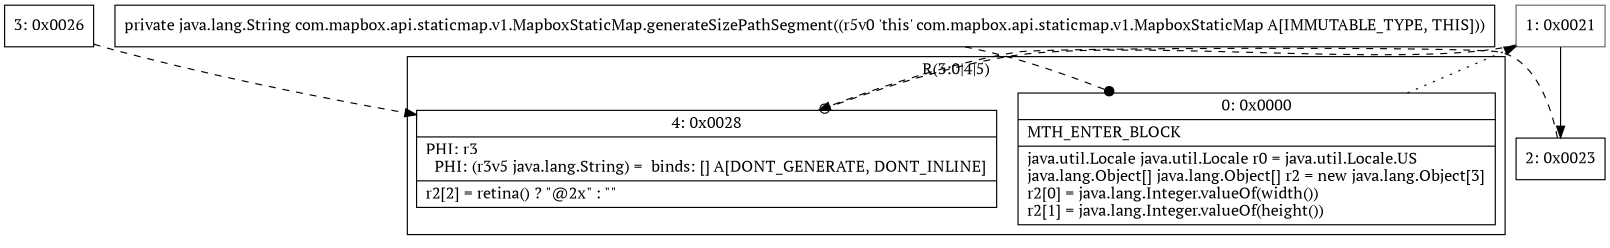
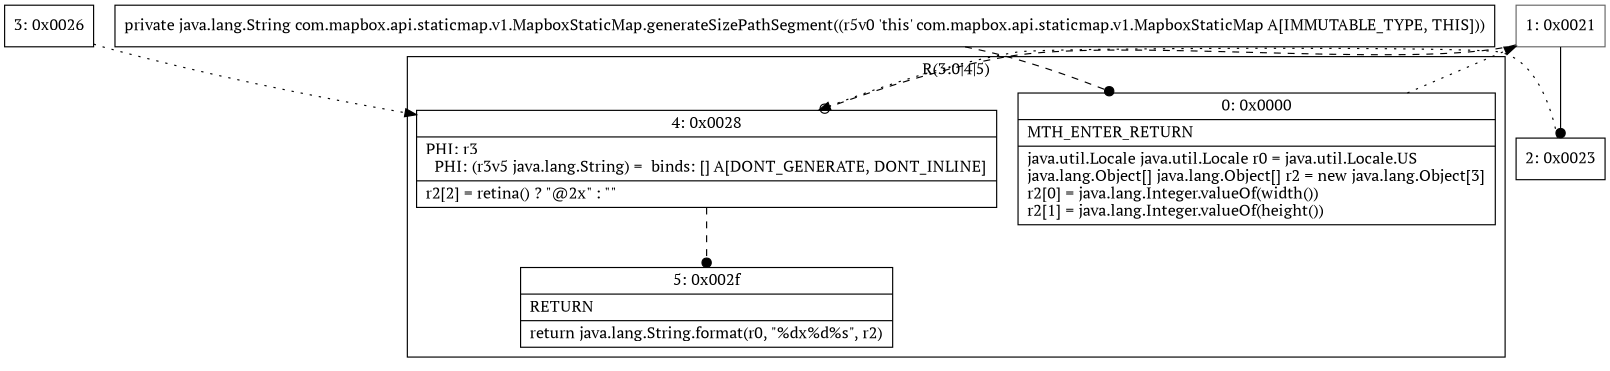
edge "2: 0x0023" -> "4: 0x0028": style dashed -> dotted
edge "3: 0x0026" -> "4: 0x0028": style dashed -> dotted
edge "1: 0x0021" -> "2: 0x0023": arrowhead normal -> dot
node "0: 0x0000": text "MTH_ENTER_BLOCK" -> "MTH_ENTER_RETURN"
node "5: 0x002f": added
